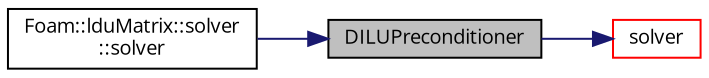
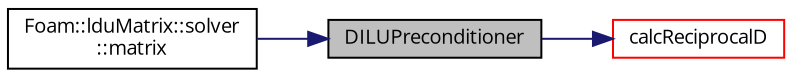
node "Foam::lduMatrix::solver ::solver": label "Foam::lduMatrix::solver ::solver" -> "Foam::lduMatrix::solver ::matrix"
node "solver": label "solver" -> "calcReciprocalD"
